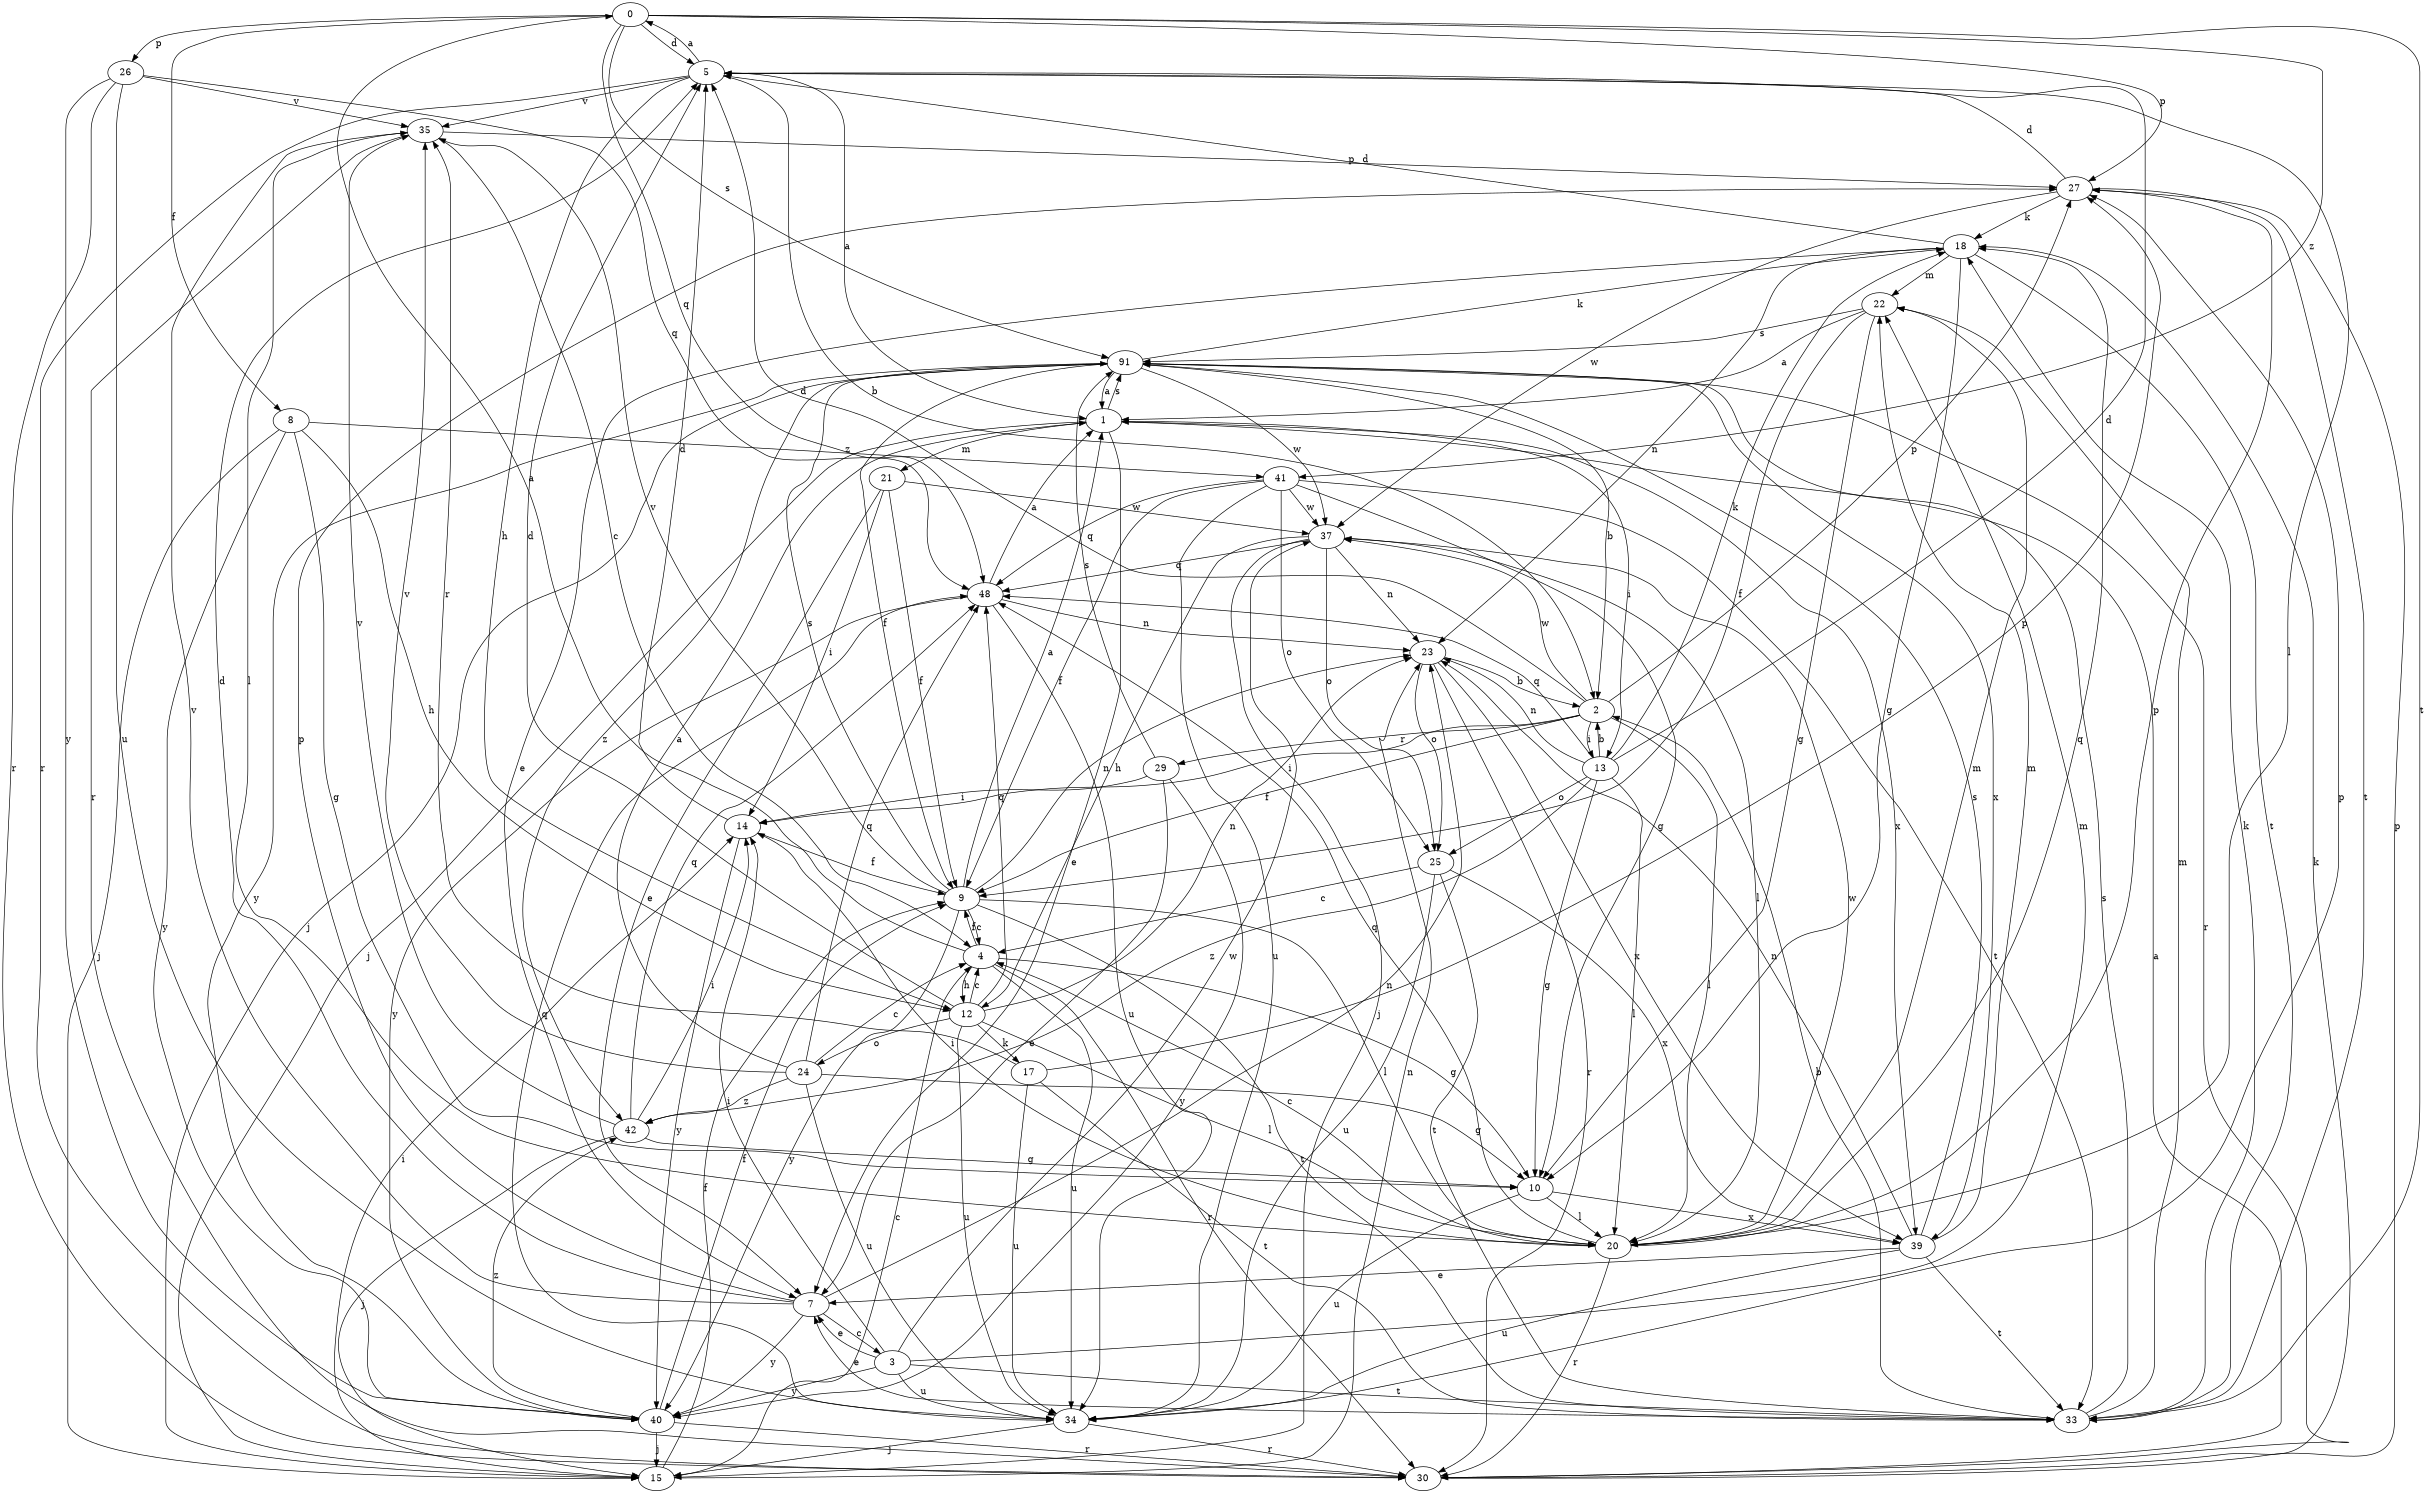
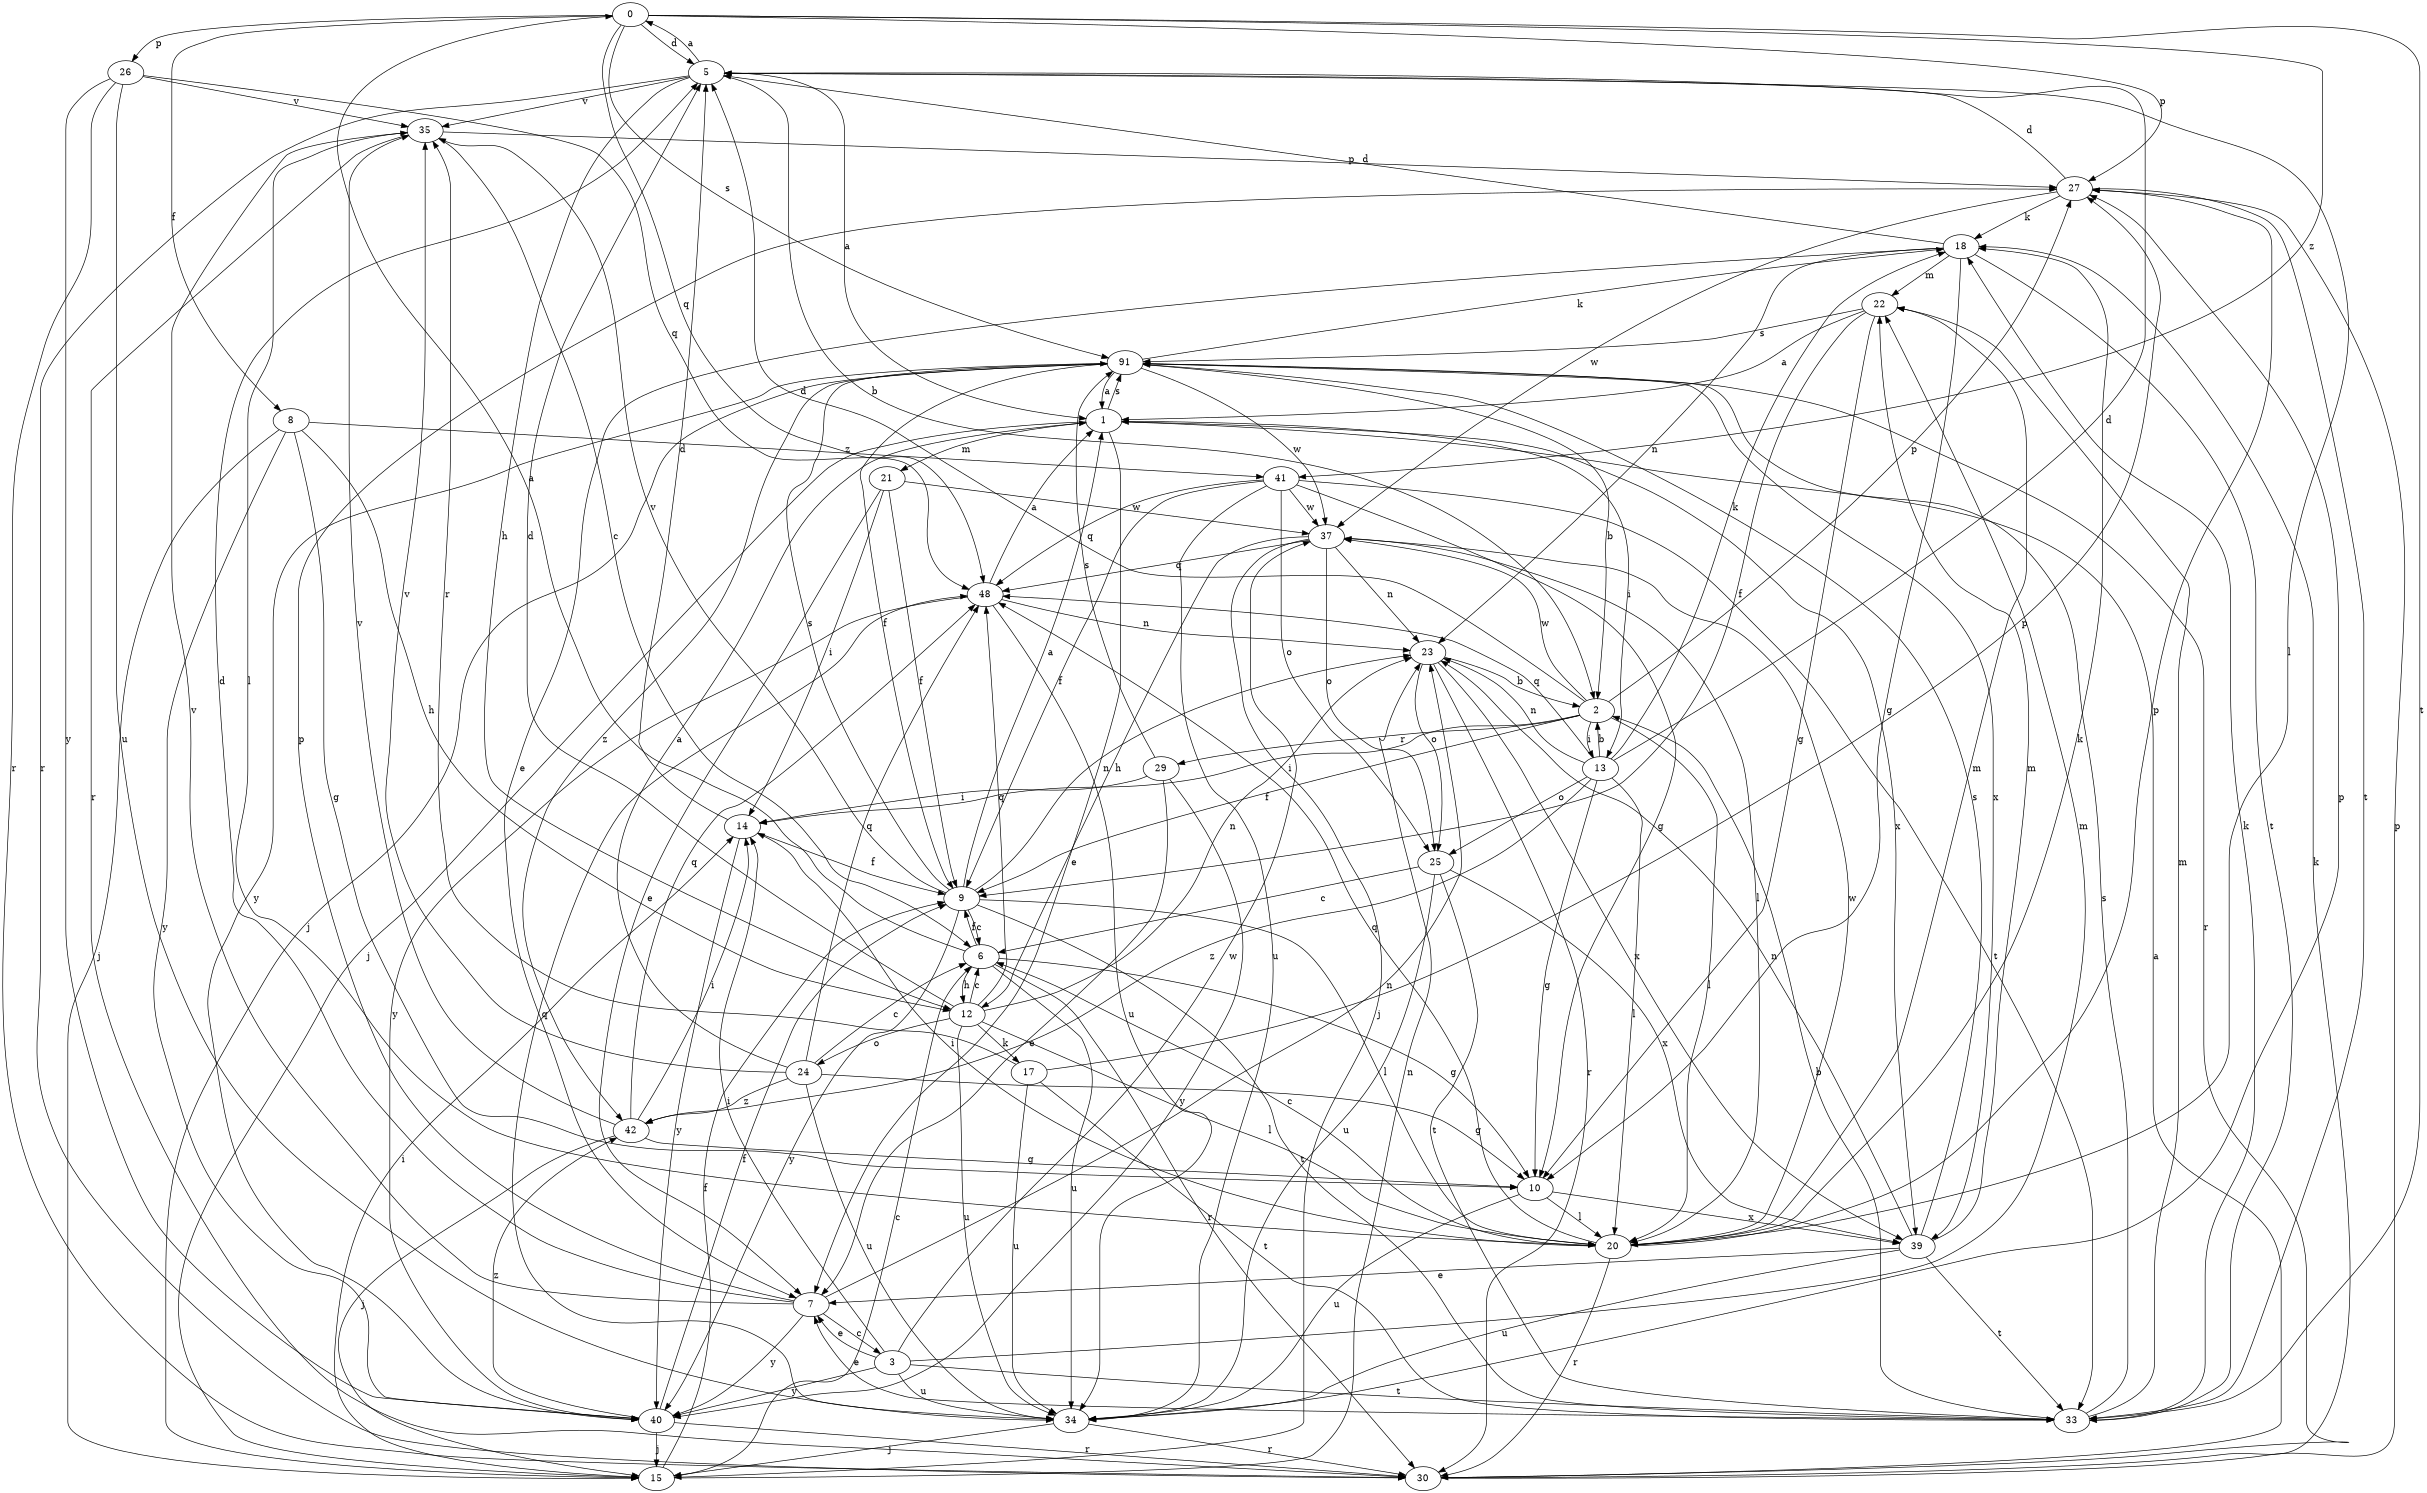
edge "20" -> "18": label "q" -> "k"
node "4": label "4" -> "6"
